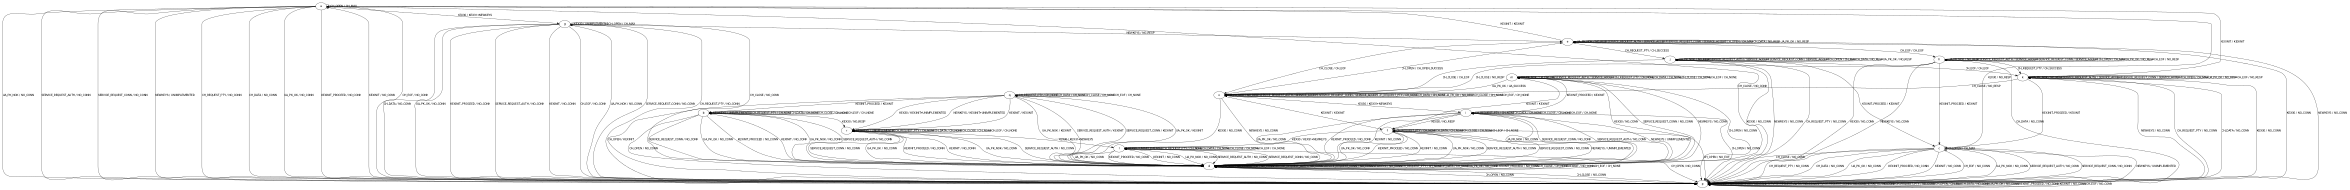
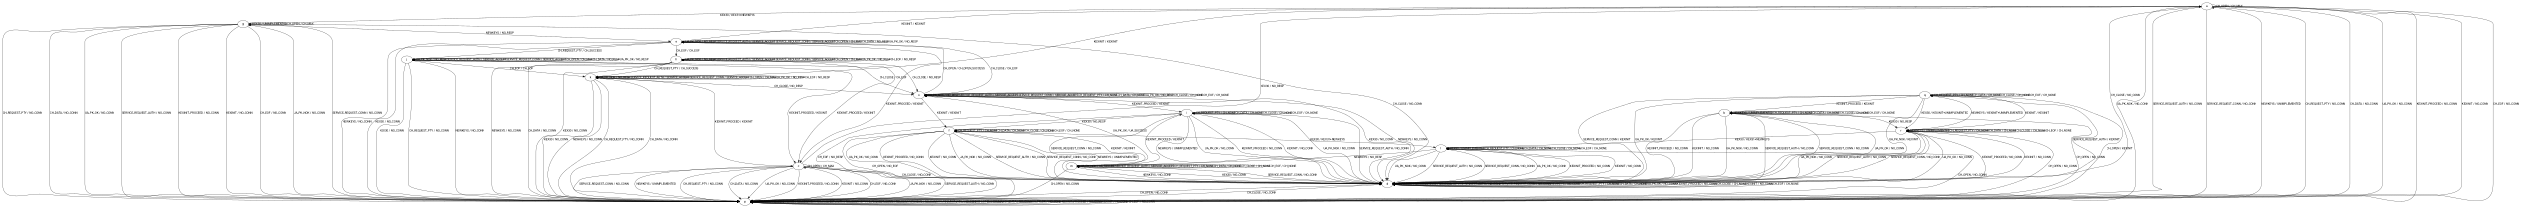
edge "e" -> "c": added, label "KEXINIT_PROCEED / KEXINIT"
edge "o" -> "i": label "KEX30 / KEX31+NEWKEYS" -> "KEXINIT_PROCEED / KEXINIT"
edge "i" -> "p": label "CH_OPEN / NO_CONN" -> "CH_EOF / NO_RESP"
edge "l" -> "m": added, label "NEWKEYS / NO_RESP"
edge "r" -> "p": added, label "CH_OPEN / NO_CONN"
